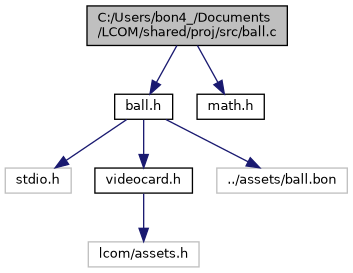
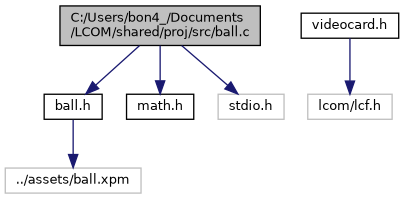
edge "ball.h" -> "videocard.h": removed
edge "ball.h" -> "stdio.h": now "C:/Users/bon4_/Documents /LCOM/shared/proj/src/ball.c" -> "stdio.h"
node "../assets/ball.bon": label "../assets/ball.bon" -> "../assets/ball.xpm"
node "lcom/assets.h": label "lcom/assets.h" -> "lcom/lcf.h"
